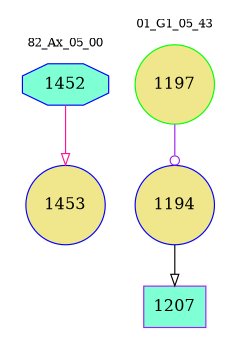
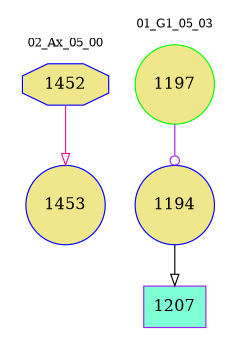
cluster "01_G1_05_43": label "01_G1_05_43" -> "01_G1_05_03"
cluster "82_Ax_05_00": label "82_Ax_05_00" -> "02_Ax_05_00"
node "1452": fillcolor aquamarine -> khaki
